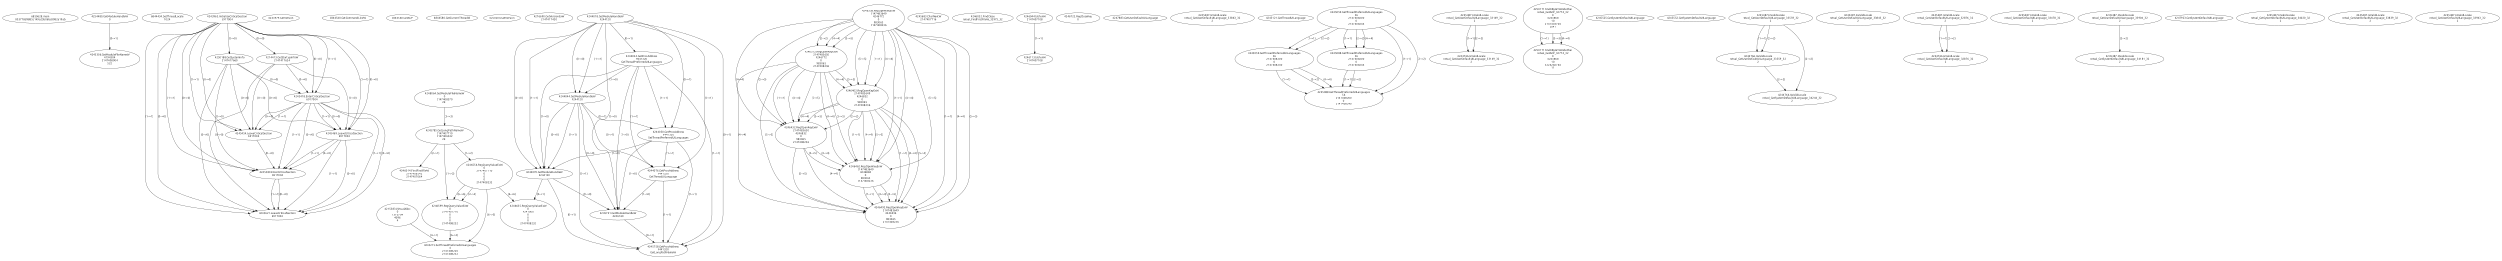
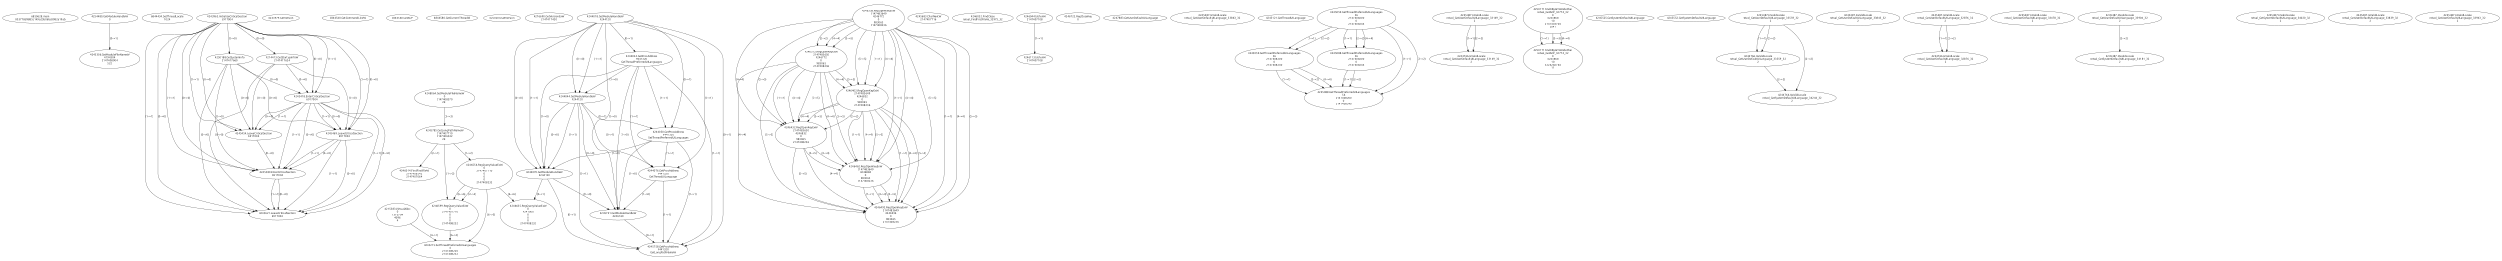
node "4247923.GetSystemDefaultUILanguage": removed
